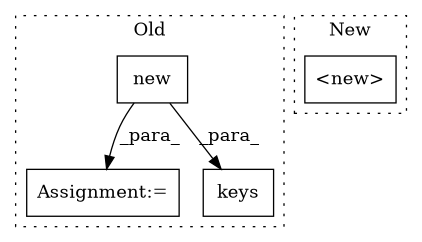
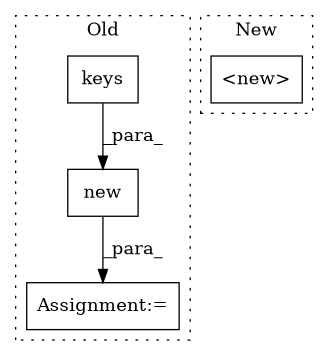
edge "new" -> "keys": reversed
